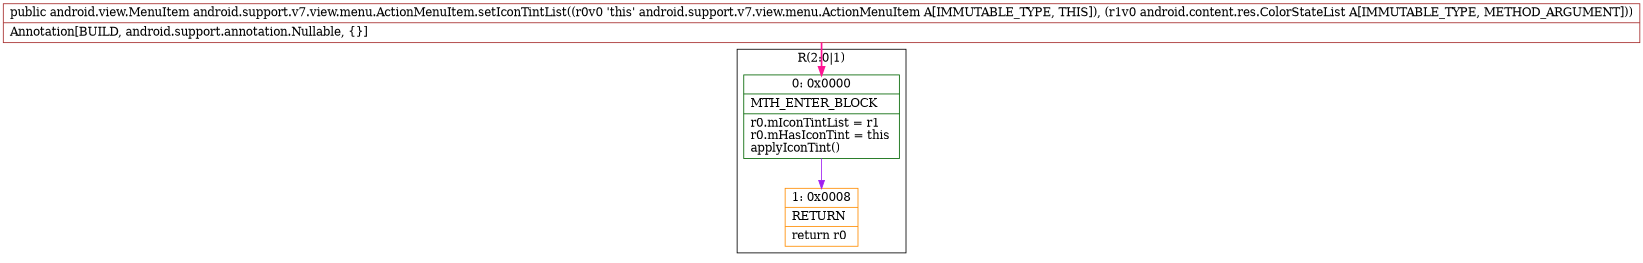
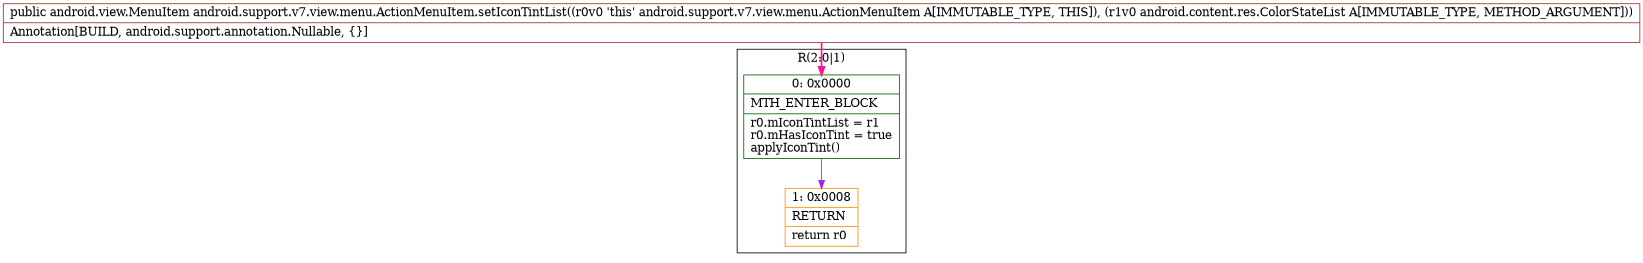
node "0: 0x0000": text "r0.mHasIconTint = this" -> "r0.mHasIconTint = true"
